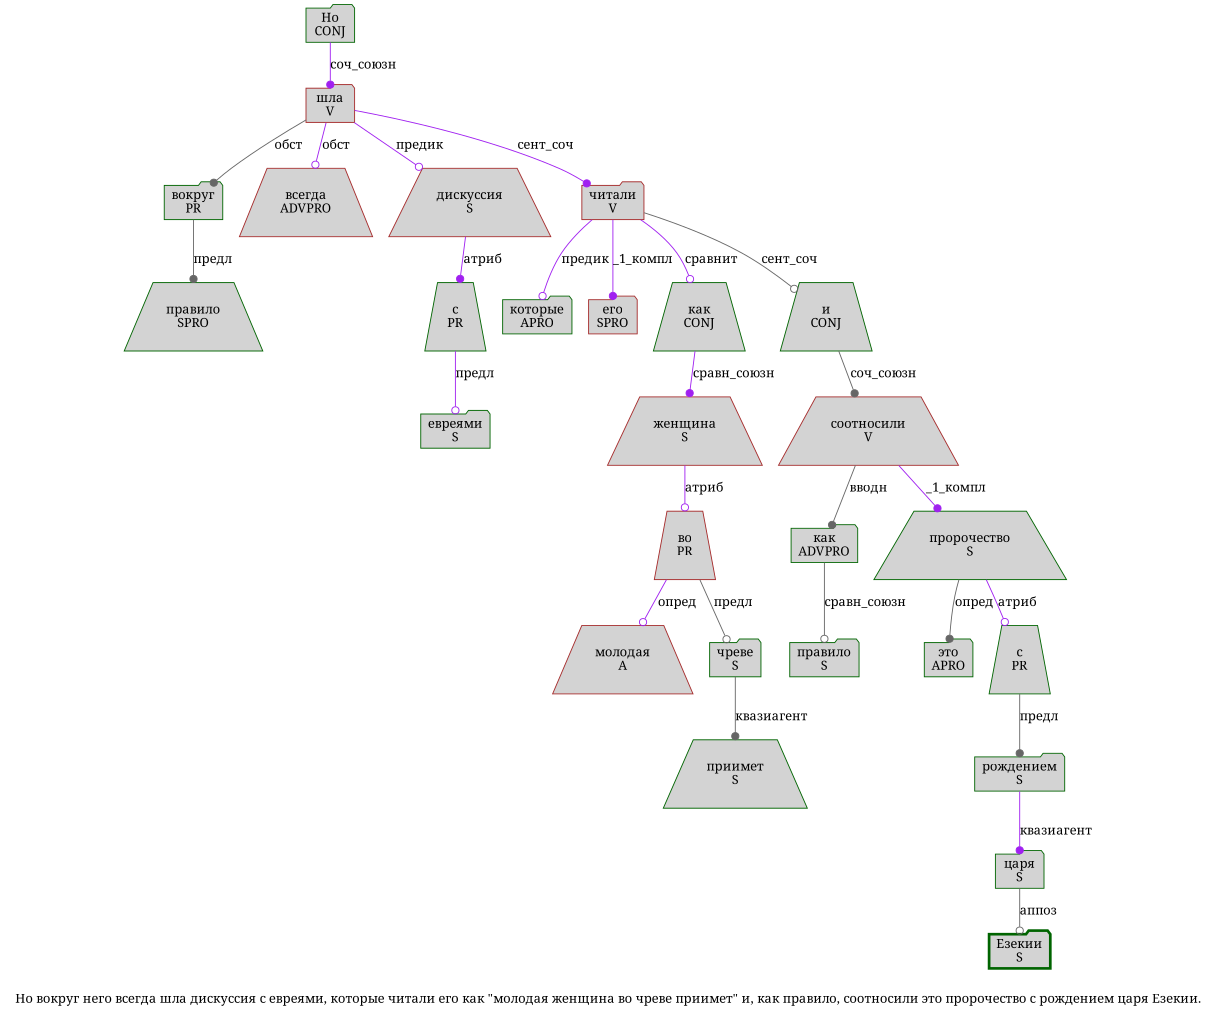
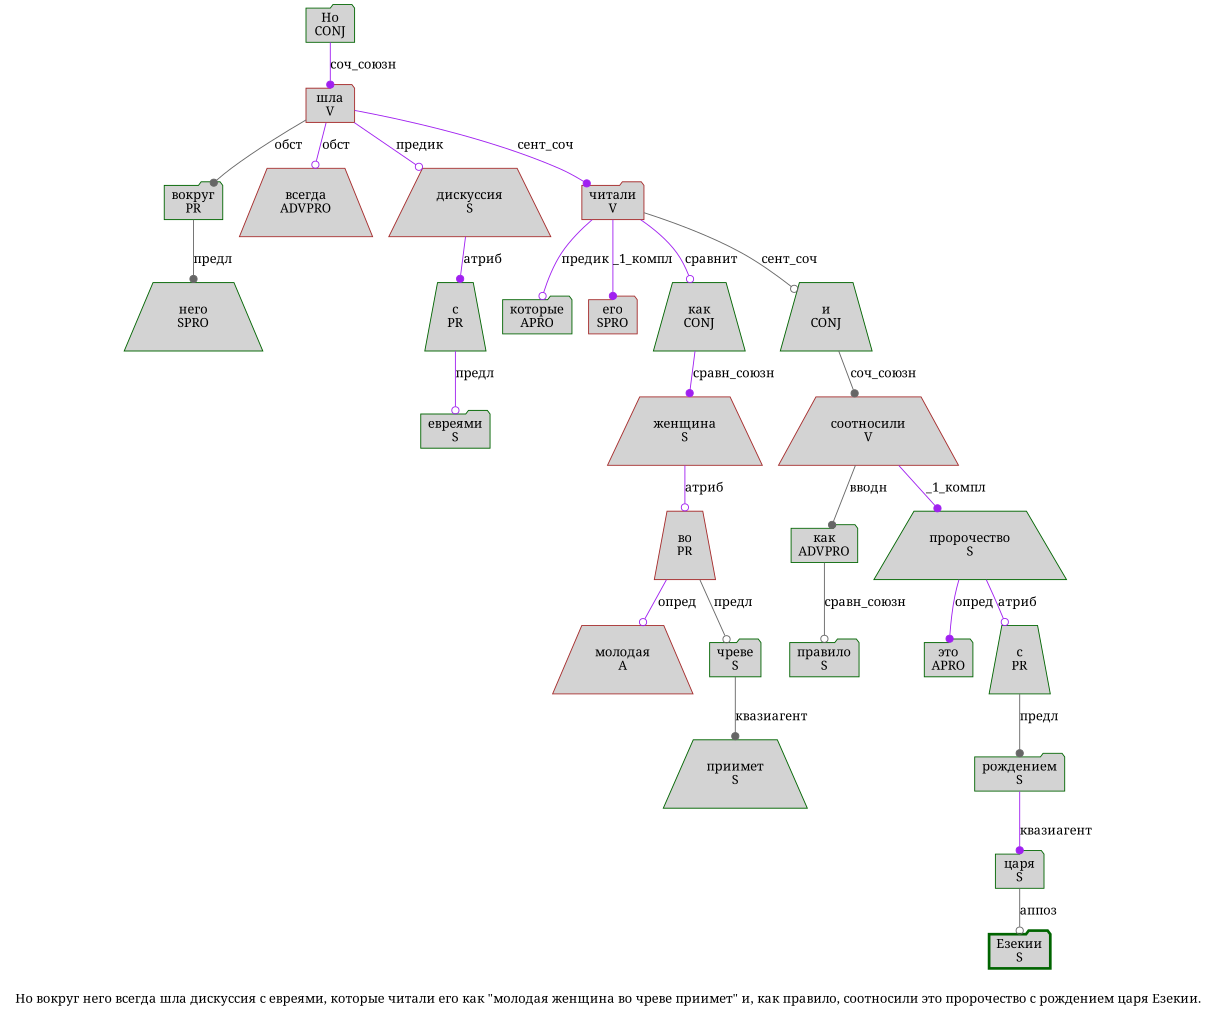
node "правило SPRO": label "правило SPRO" -> "него SPRO"
edge "пророчество S" -> "это APRO": color gray40 -> purple
